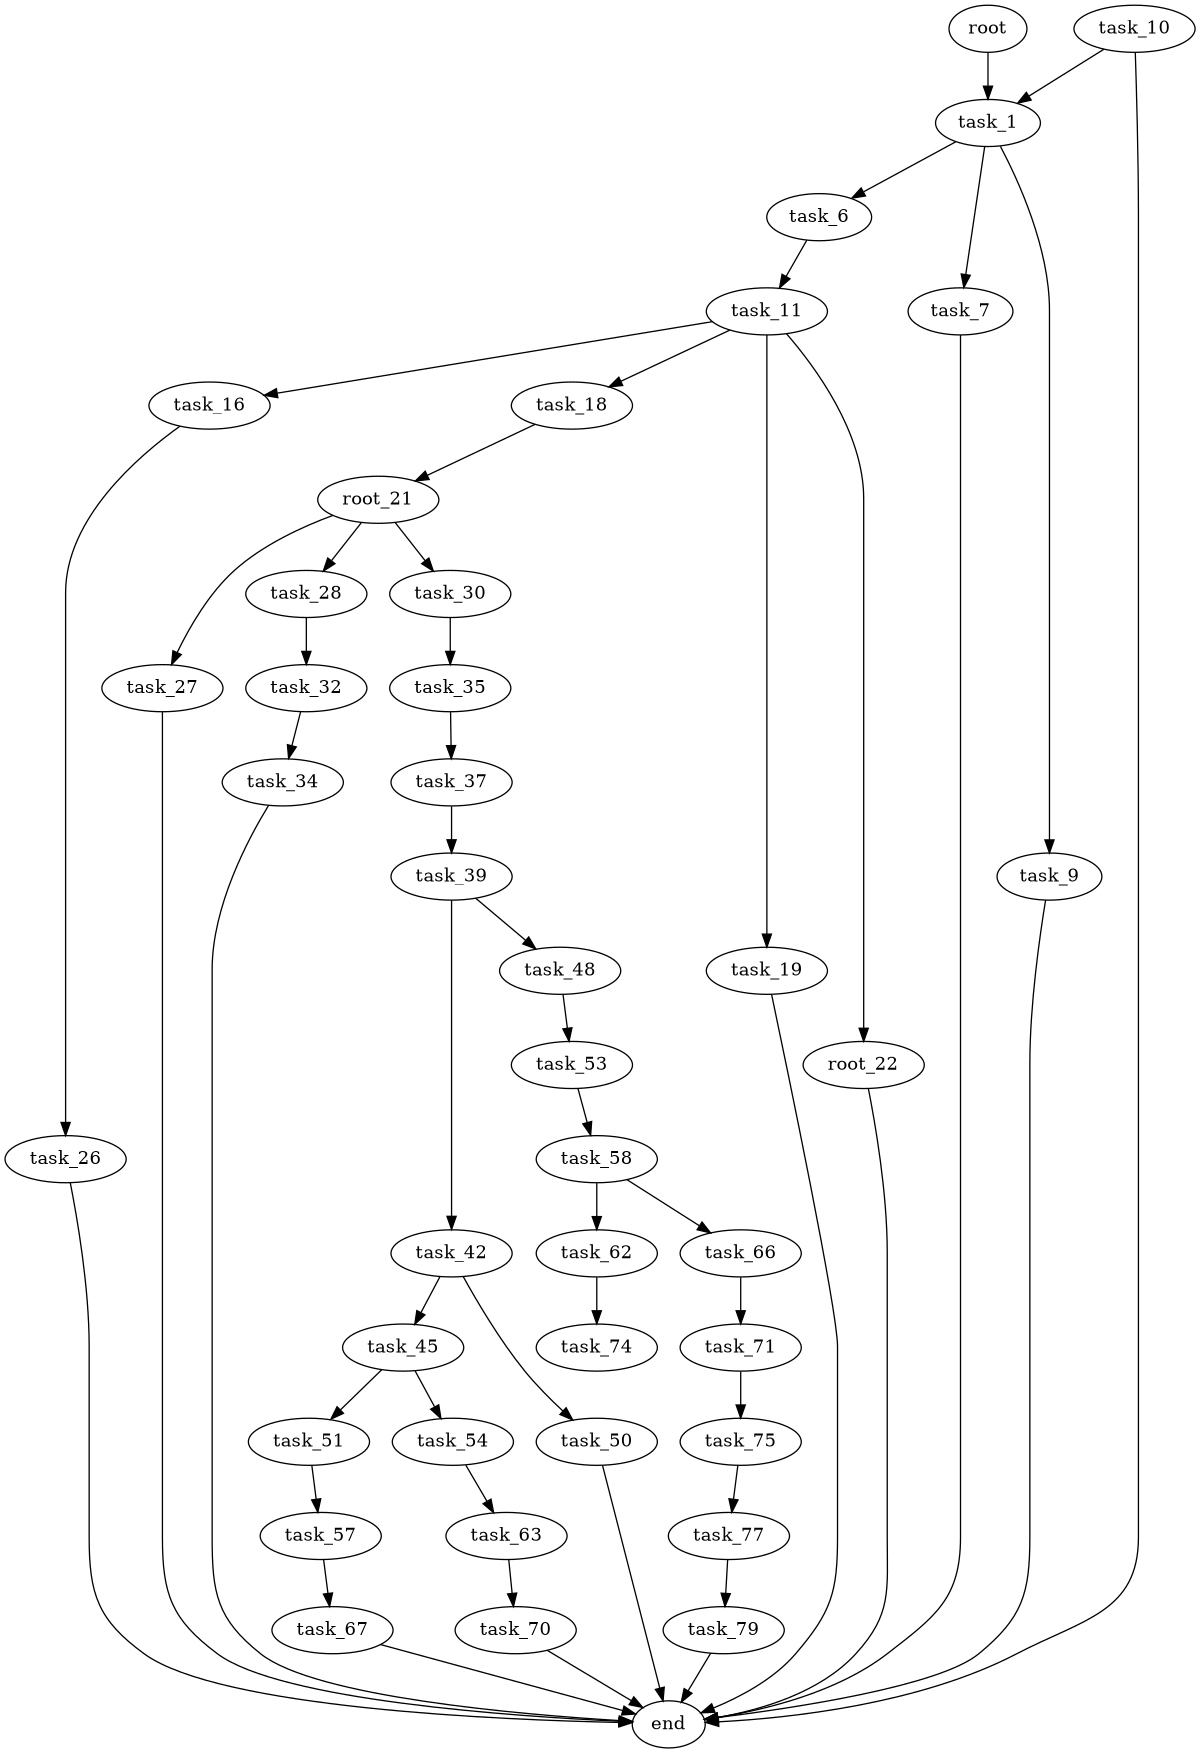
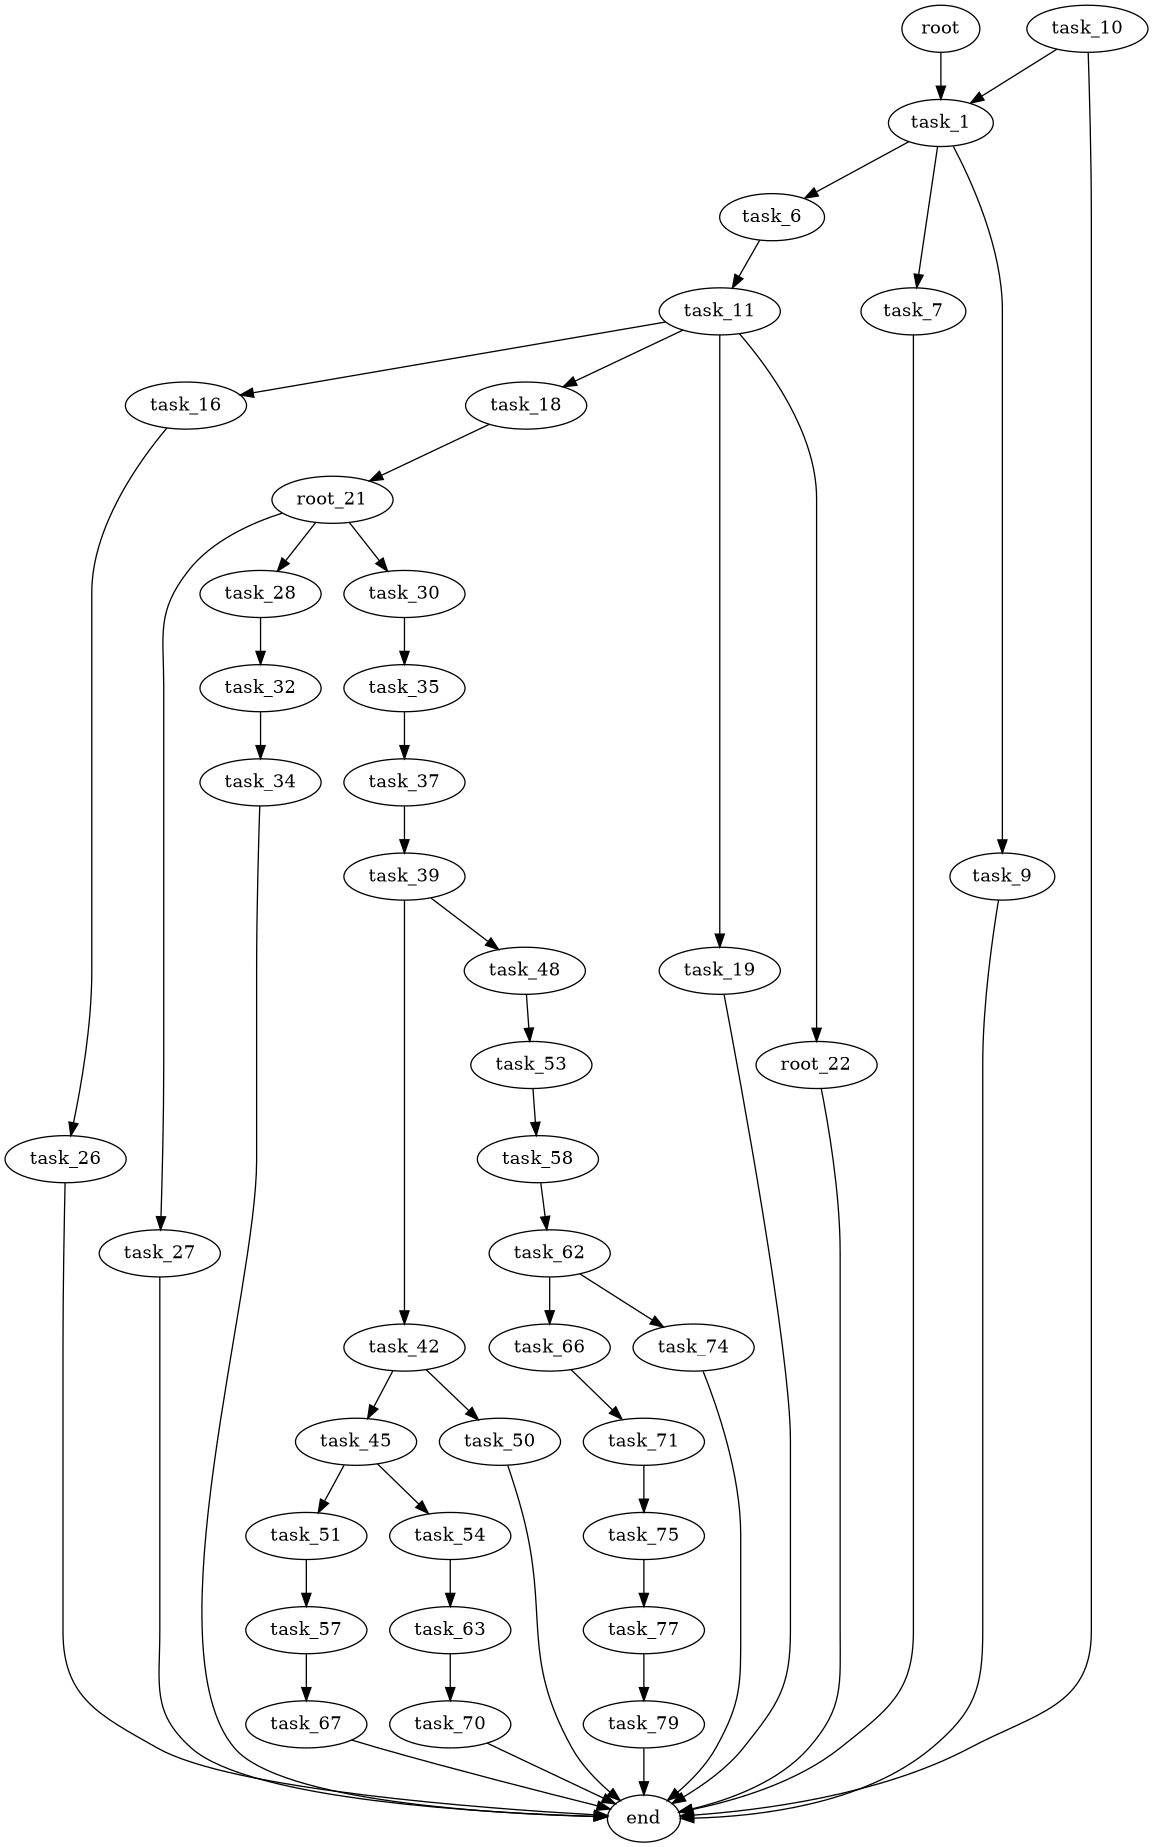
edge "task_58" -> "task_66": now "task_62" -> "task_66"
edge "task_74" -> "end": added
